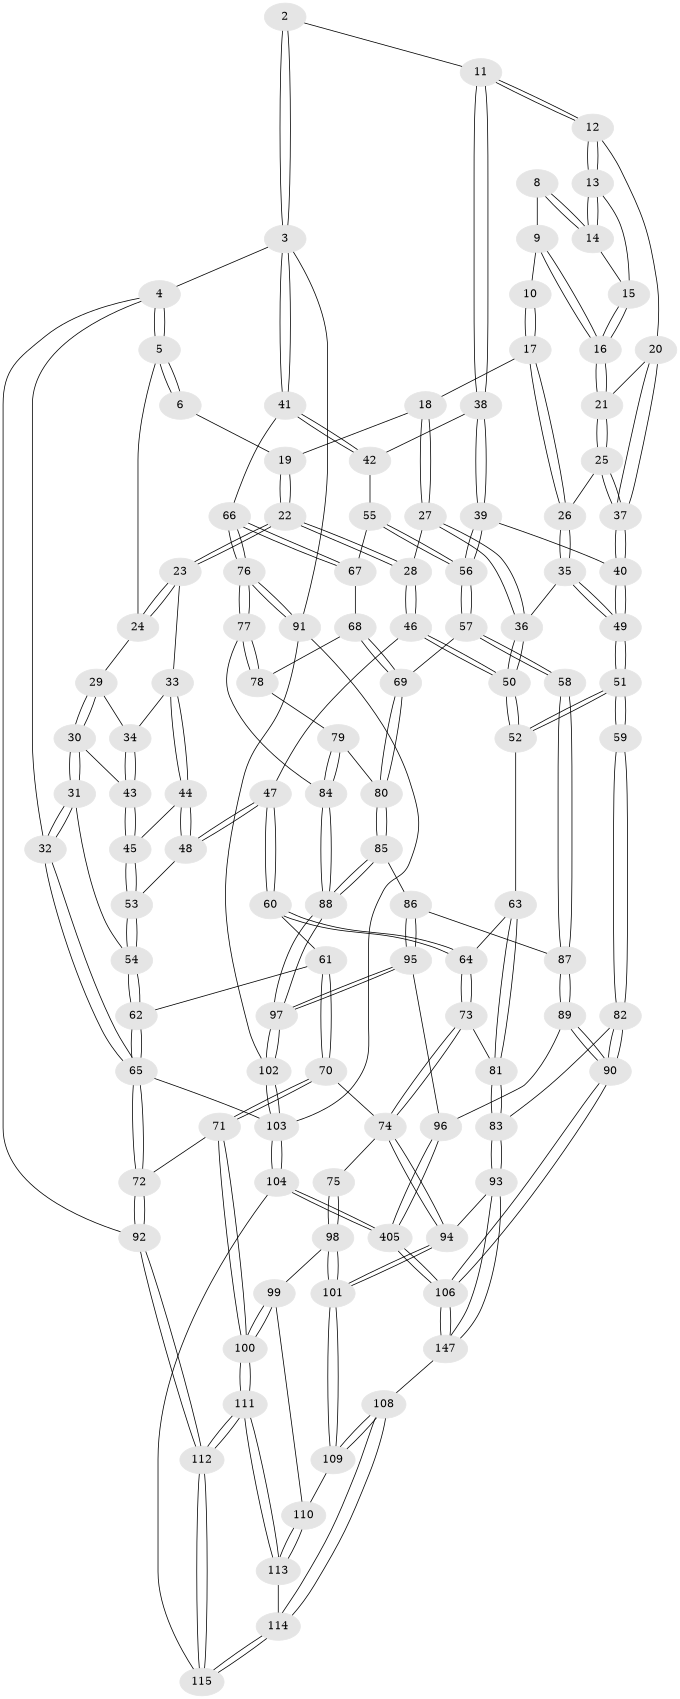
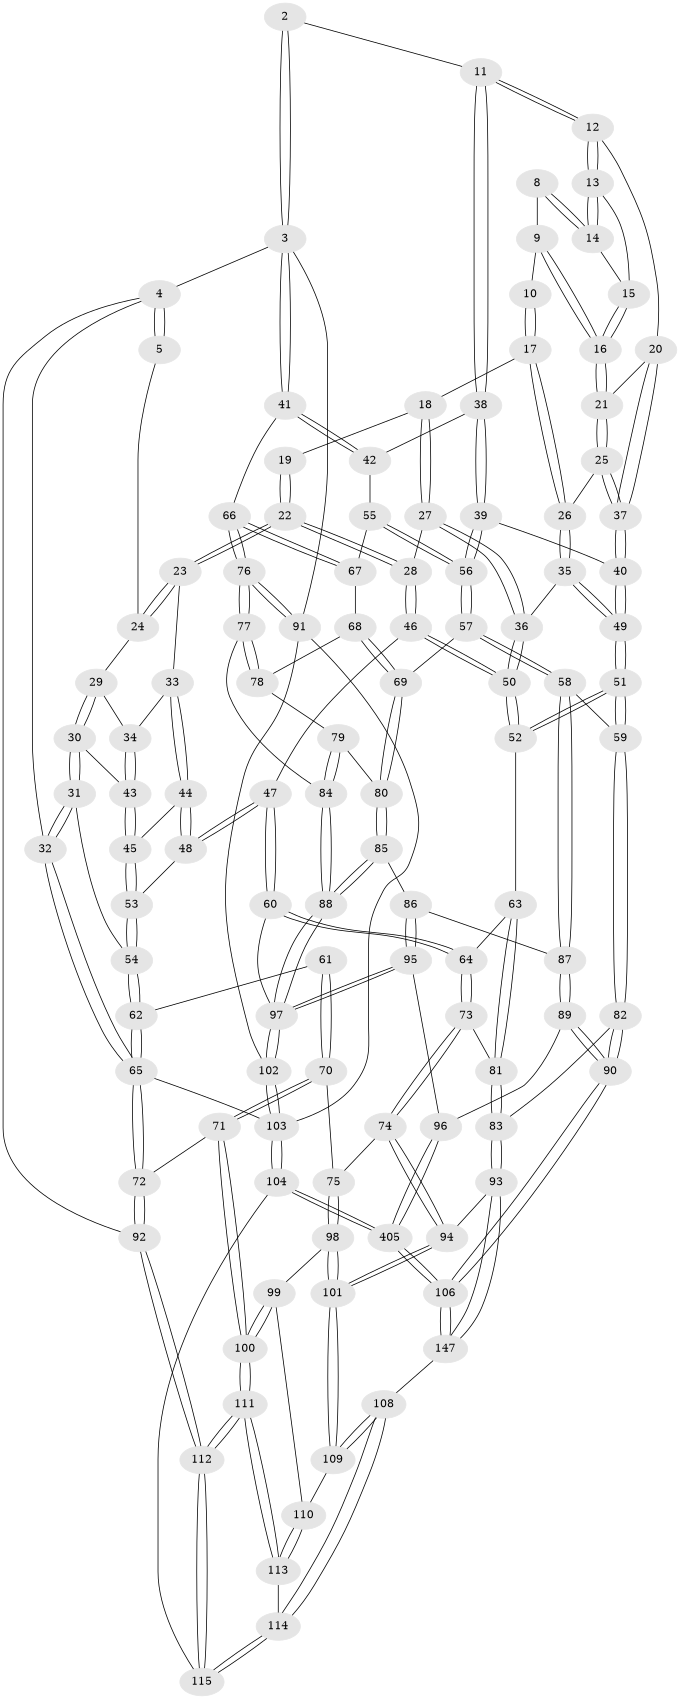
node "6": removed
edge "58" -- "59": added
edge "60" -- "61": now "60" -- "97"
edge "70" -- "74": now "70" -- "75"
